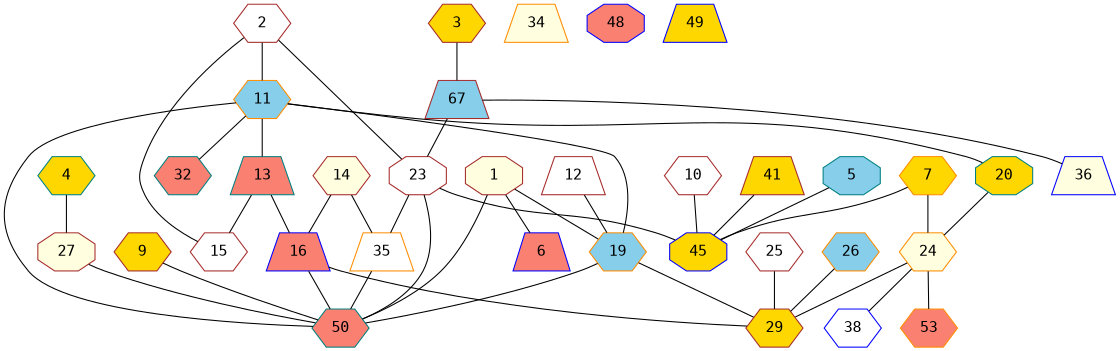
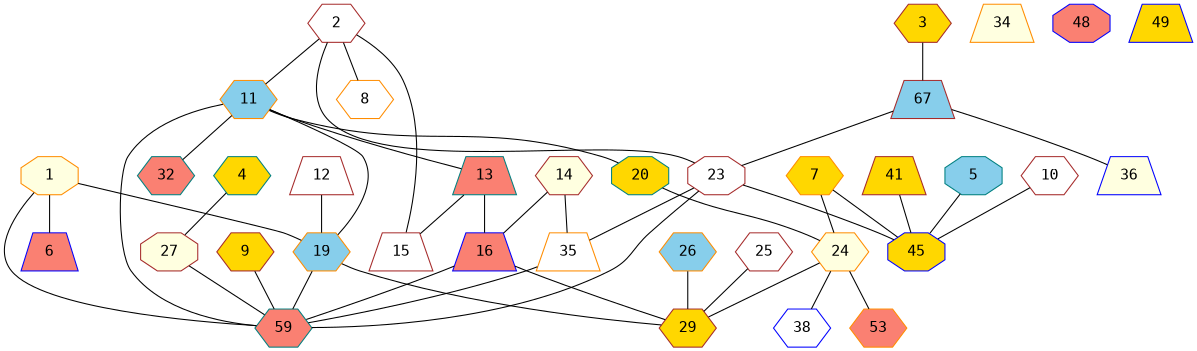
node "8": added
node "1": color brown -> darkorange
node "15": shape hexagon -> trapezium
node "50": label "50" -> "59"
